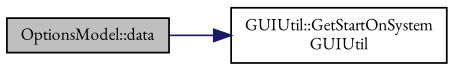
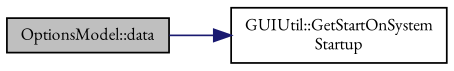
node "GUIUtil::GetStartOnSystem GUIUtil": label "GUIUtil::GetStartOnSystem GUIUtil" -> "GUIUtil::GetStartOnSystem Startup"
